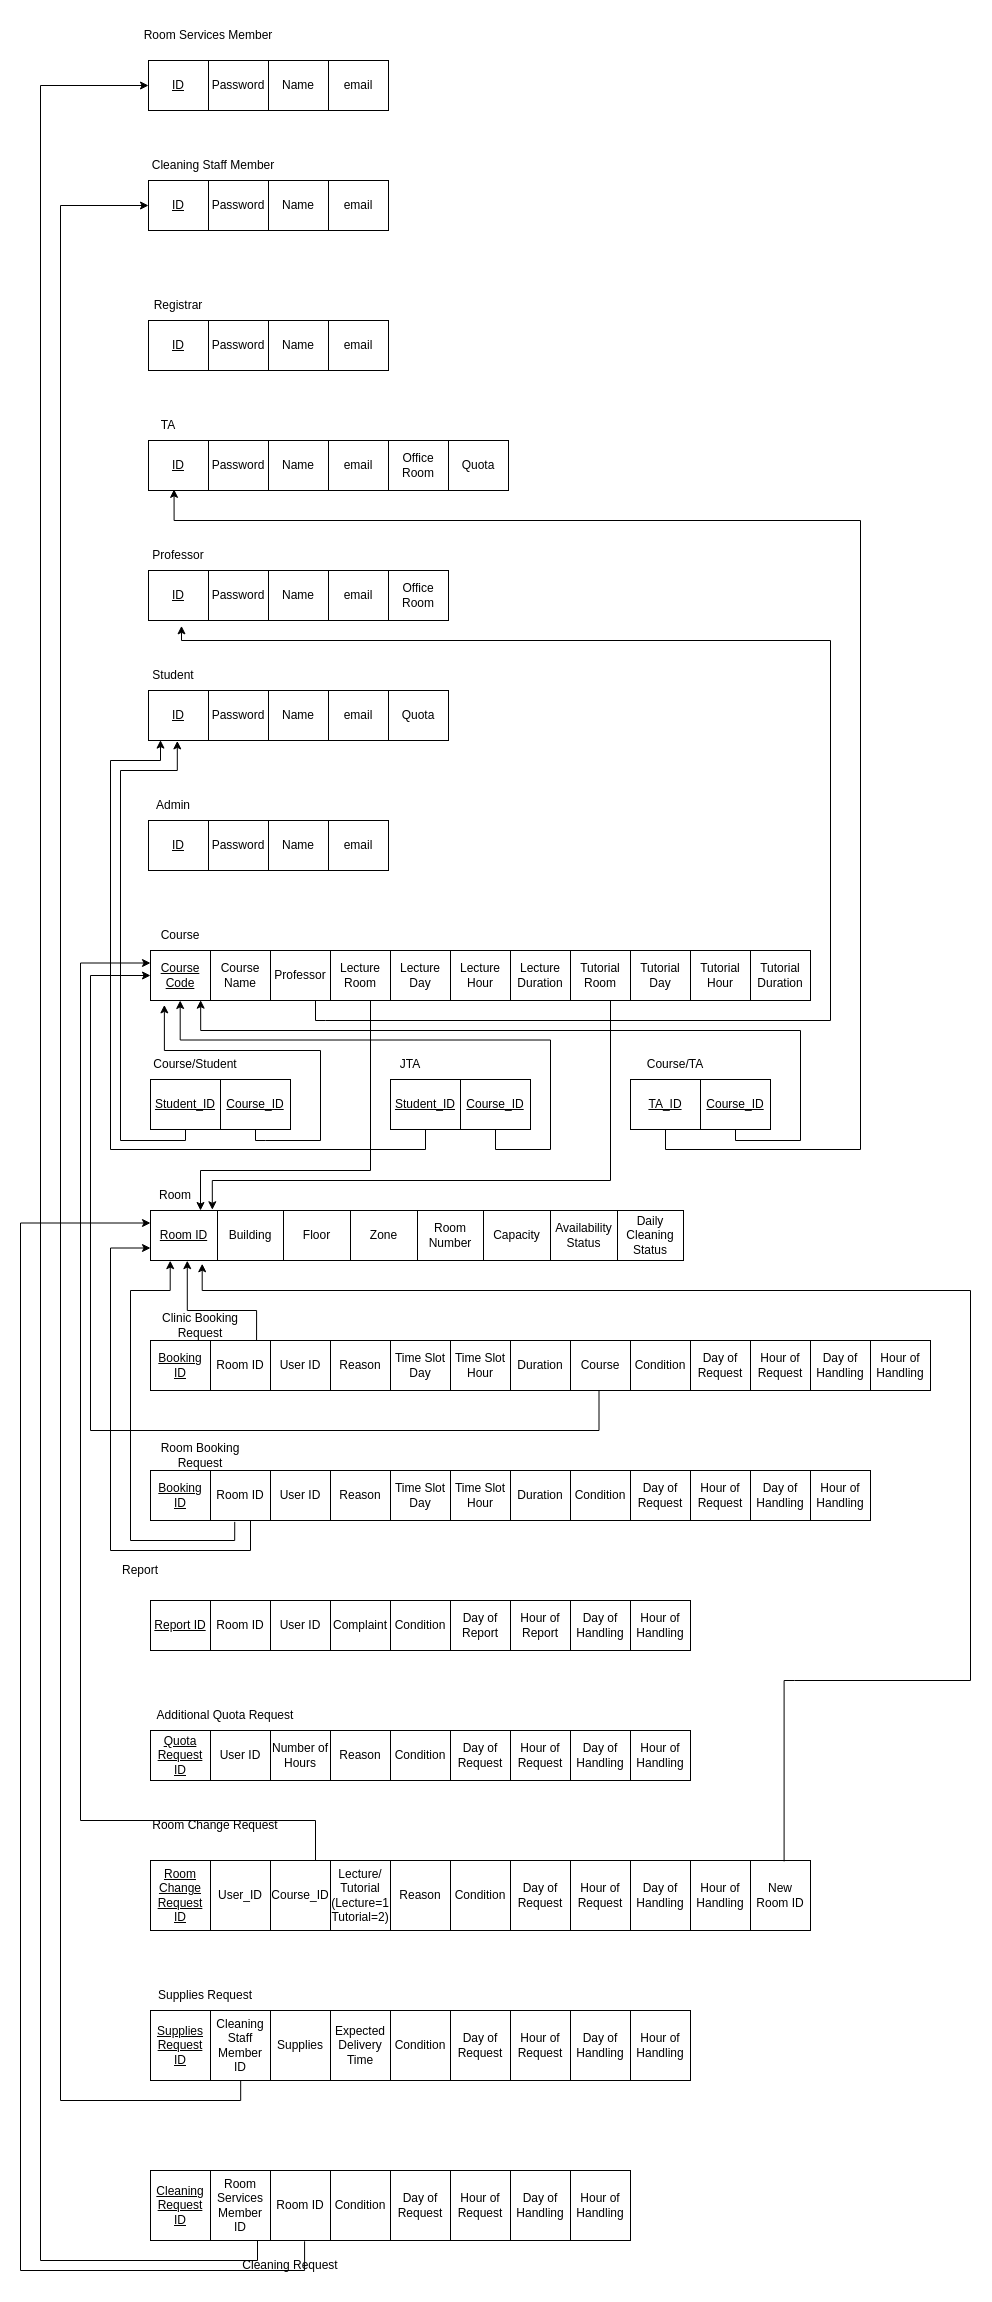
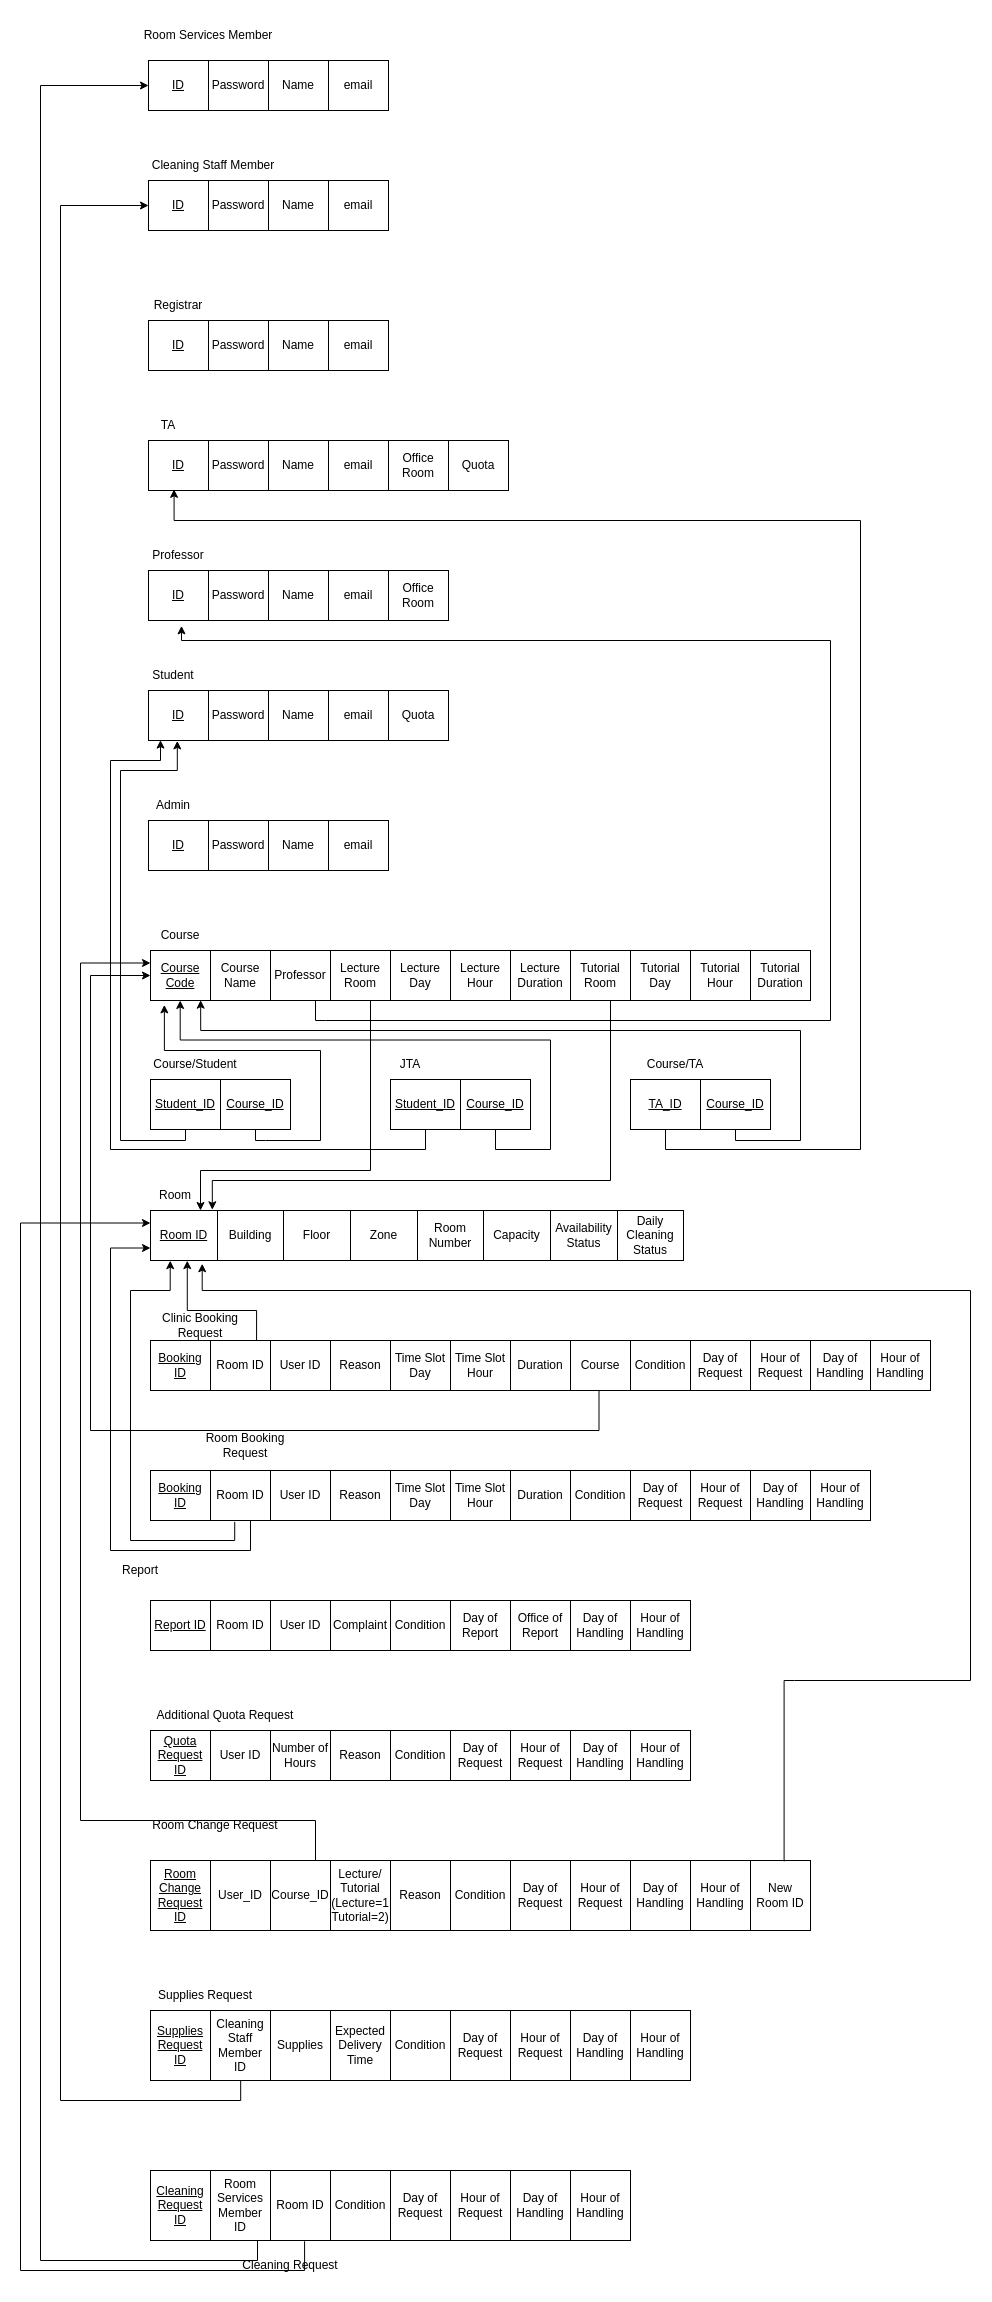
node "Room Booking Request": moved (201, 1456) -> (246, 1446)
node "Hour of Report": label "Hour of Report" -> "Office of Report"
